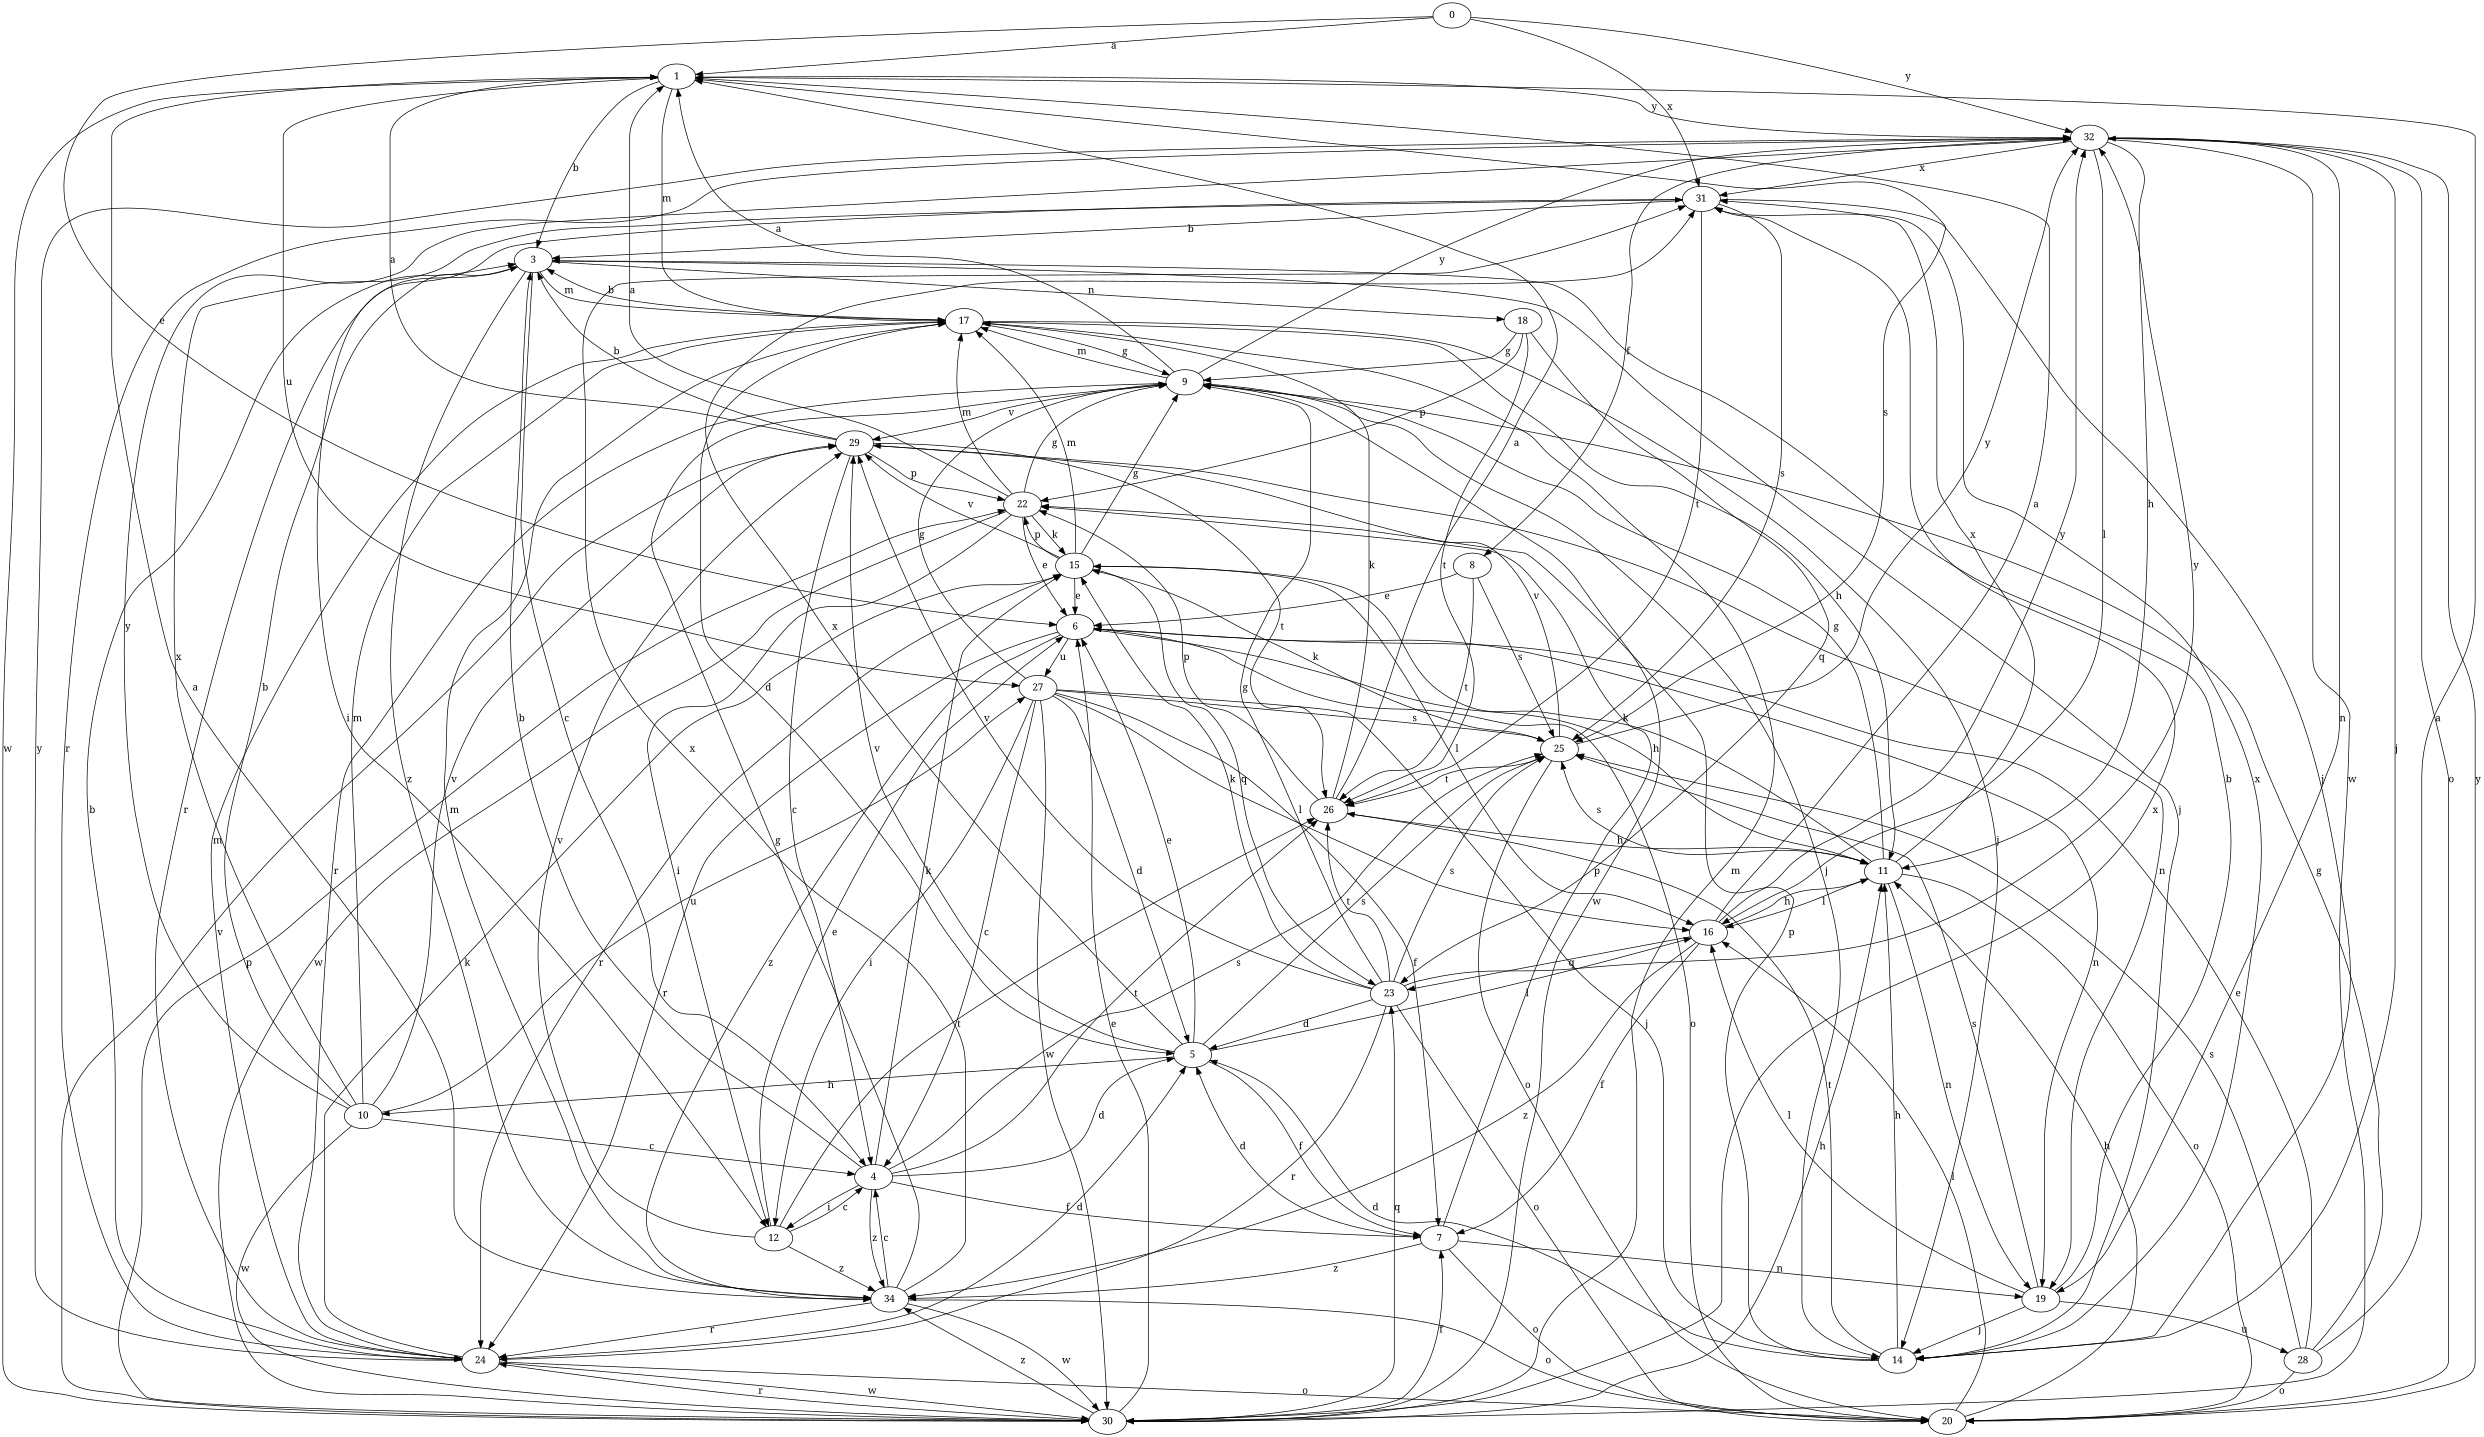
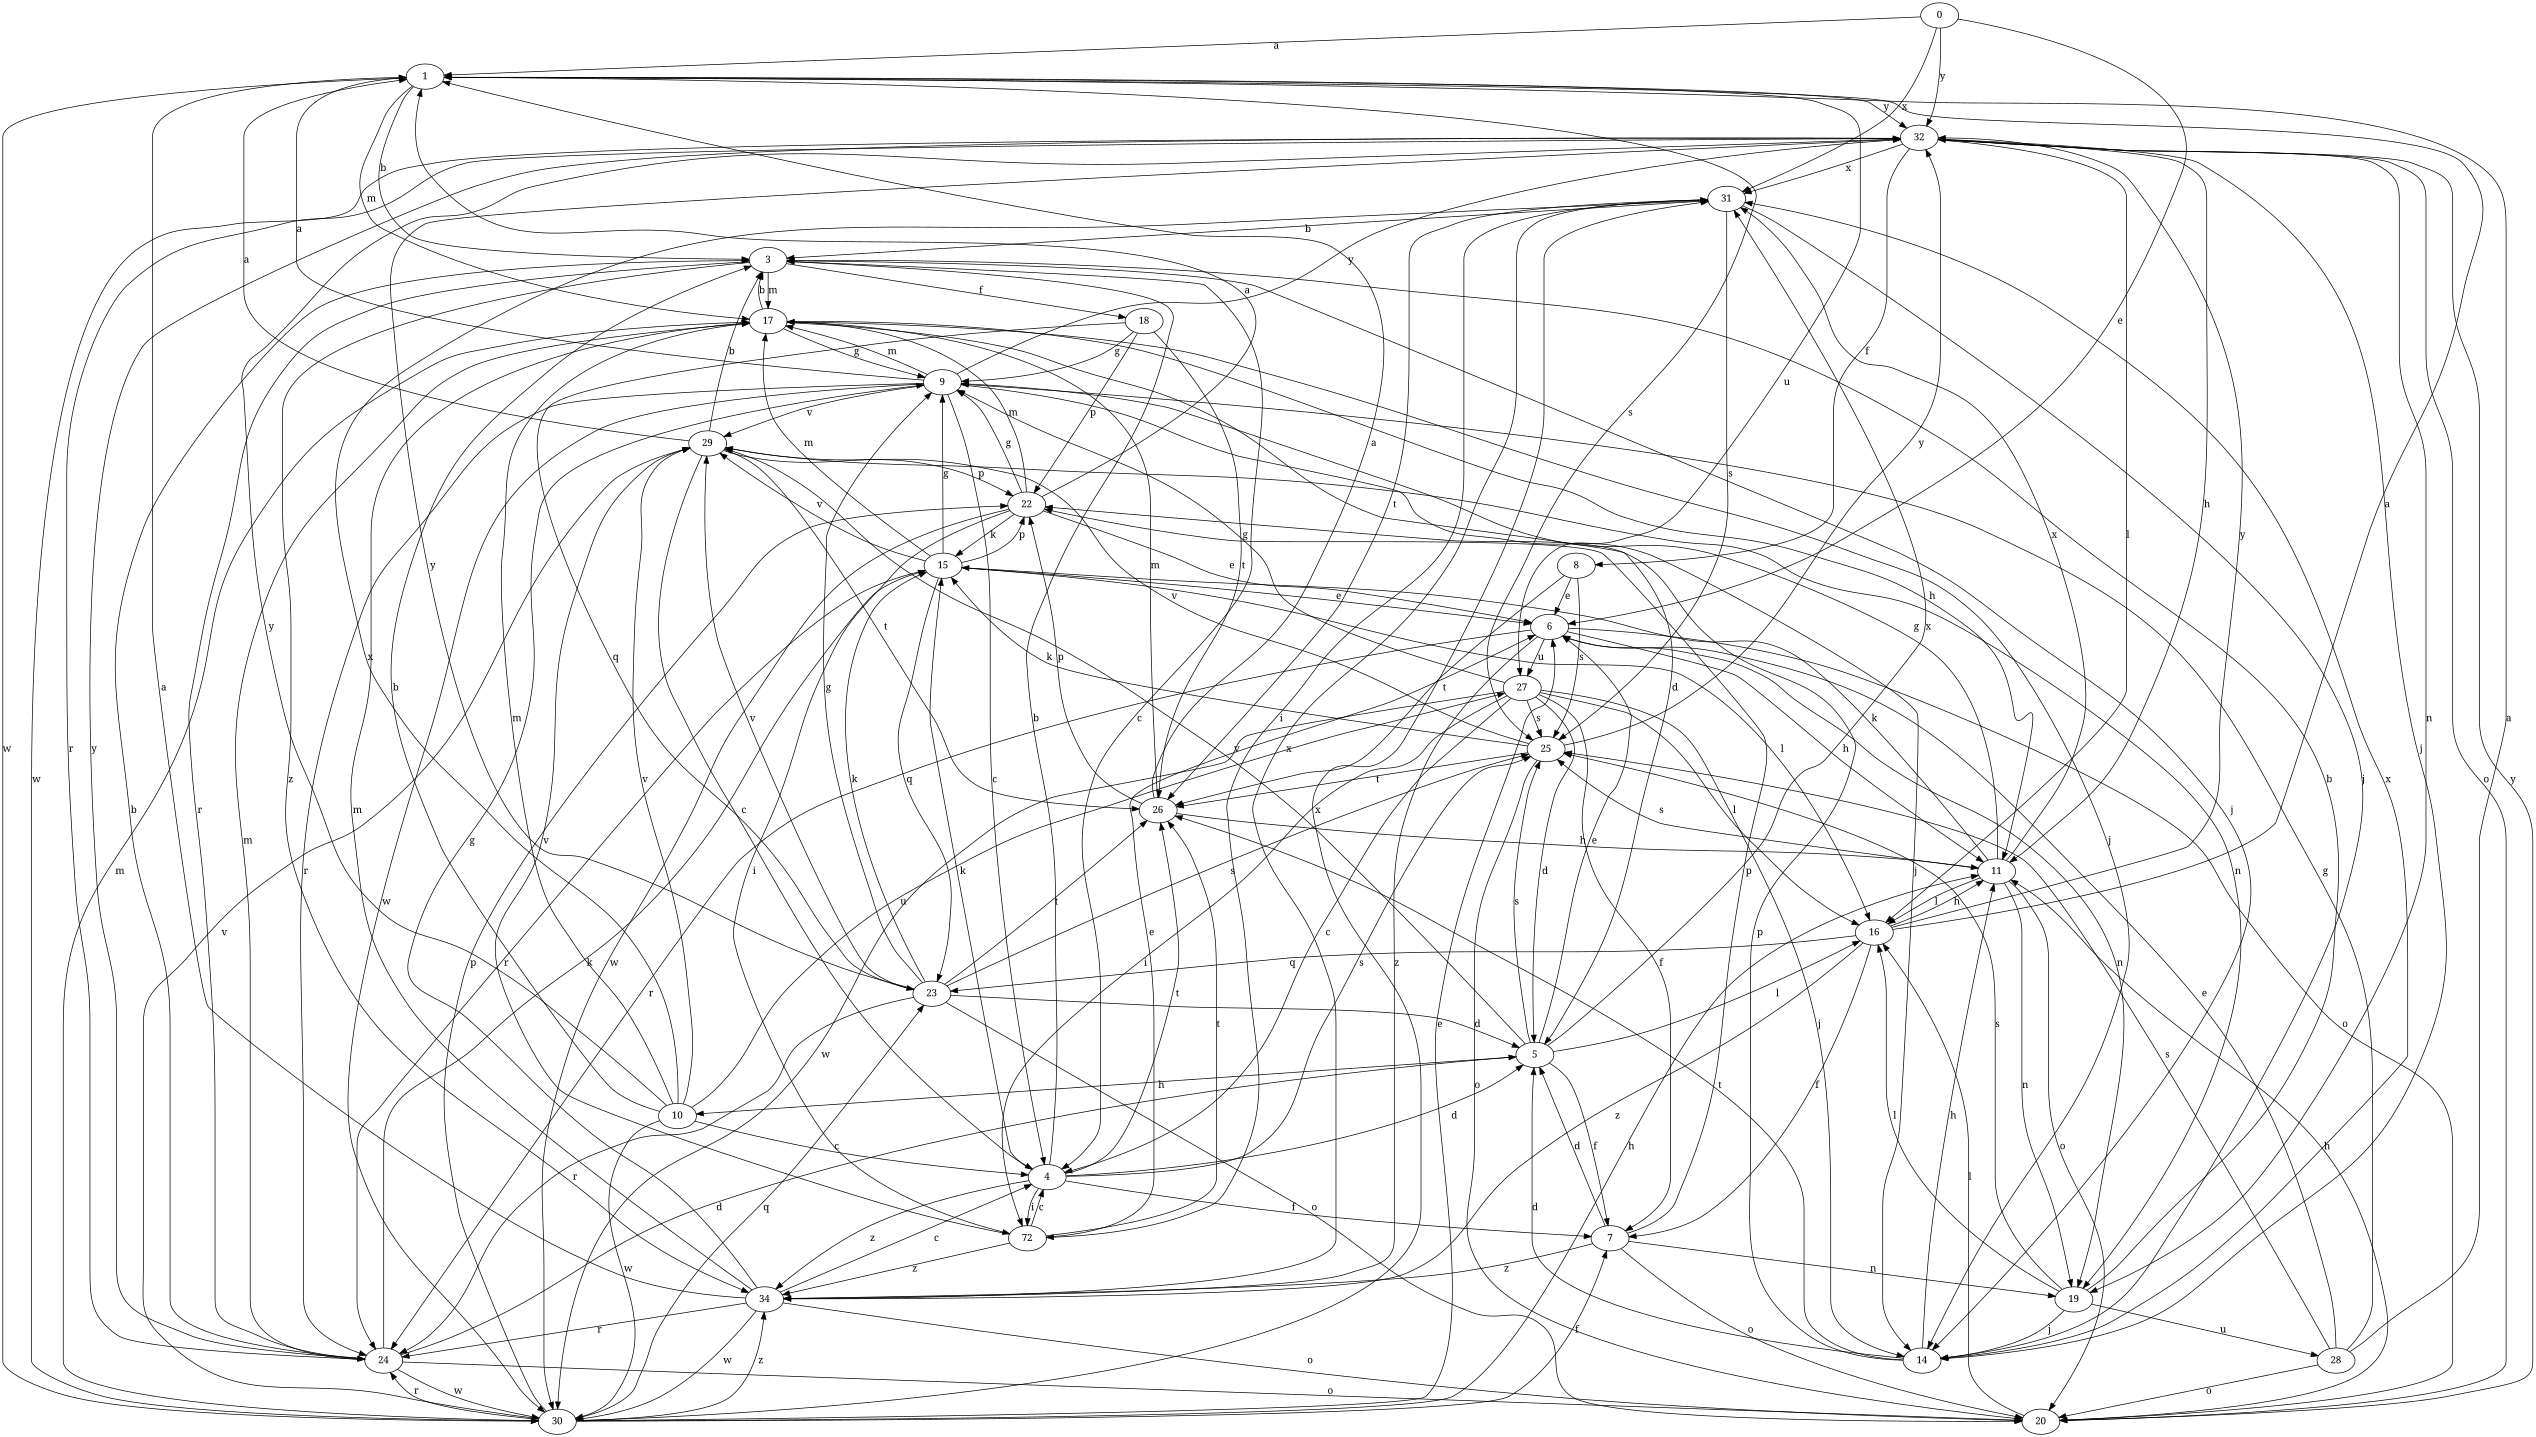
edge "3" -> "18": label "n" -> "f"
edge "26" -> "17": label "k" -> "m"
edge "9" -> "4": added, label "c"
node "12": label "12" -> "72"
